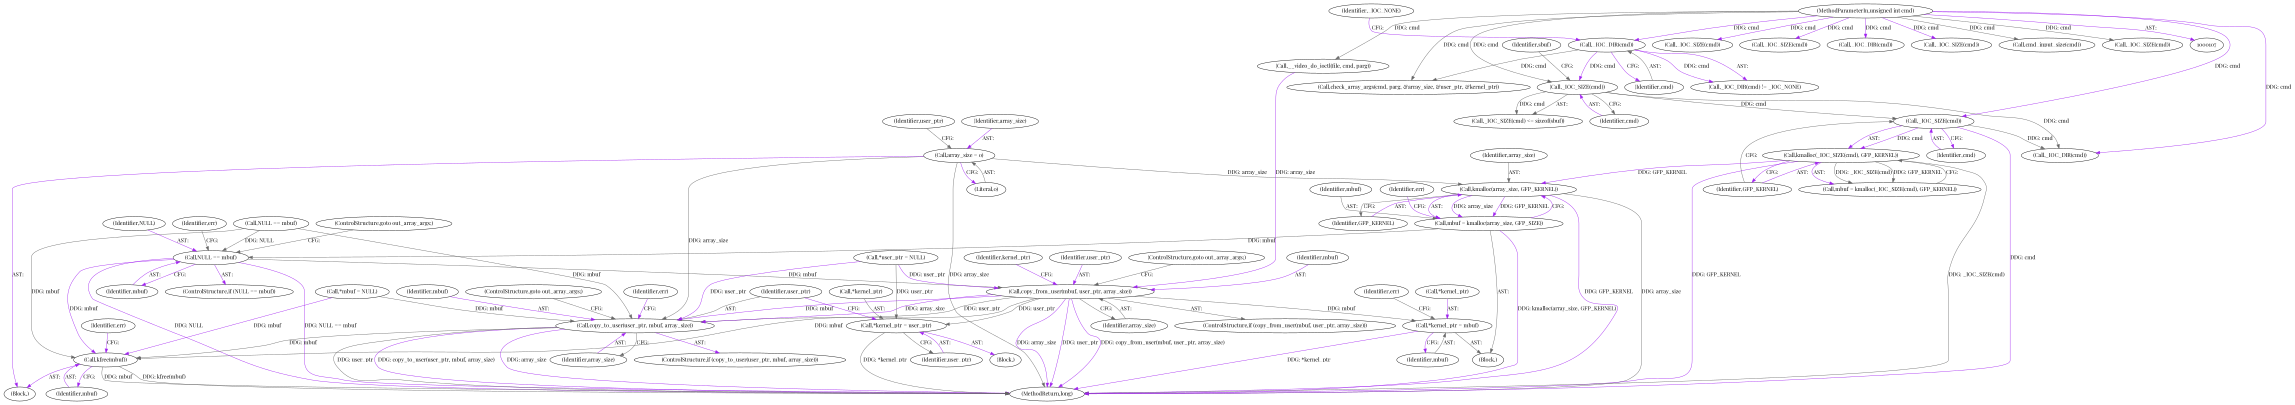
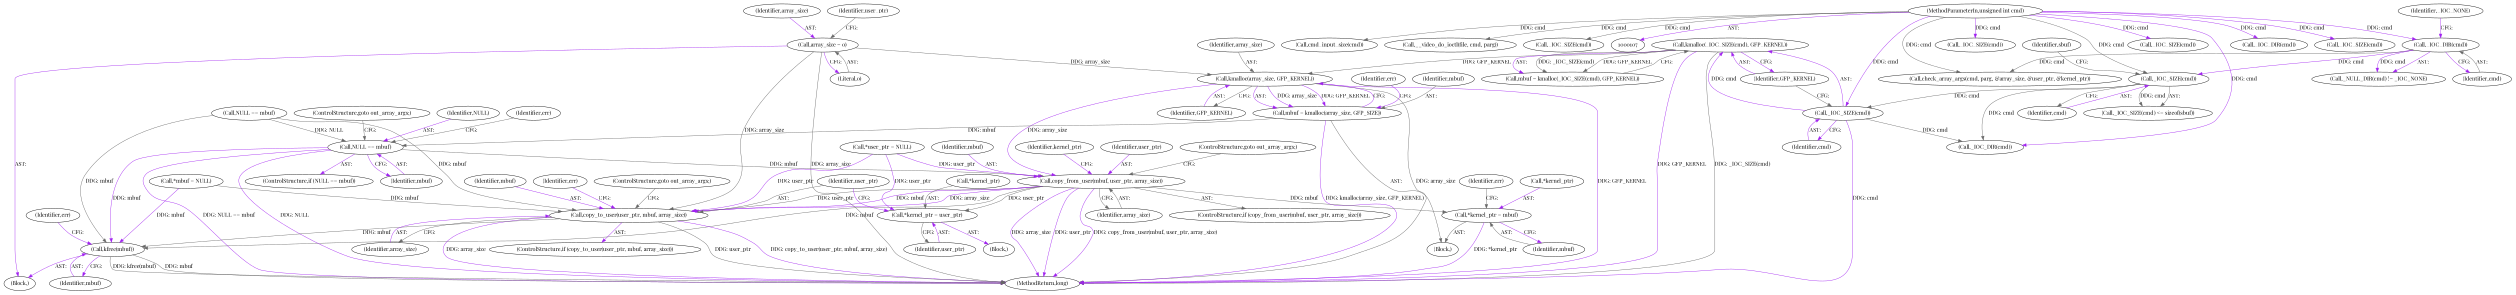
node "(Call,_IOC_DIR(cmd) != _IOC_NONE)": label "(Call,_IOC_DIR(cmd) != _IOC_NONE)" -> "(Call,_NULL_DIR(cmd) != _IOC_NONE)"
edge "(Call,kmalloc(_IOC_SIZE(cmd), GFP_KERNEL))" -> "(Call,kmalloc(array_size, GFP_KERNEL))": color purple -> gray40
edge "(Call,__video_do_ioctl(file, cmd, parg))" -> "(Call,copy_from_user(mbuf, user_ptr, array_size))": now "(Call,kmalloc(array_size, GFP_KERNEL))" -> "(Call,copy_from_user(mbuf, user_ptr, array_size))"
edge "(Call,*user_ptr = NULL)" -> "(Call,*kernel_ptr = user_ptr)": color gray40 -> purple
edge "(Call,*kernel_ptr = user_ptr)" -> "(MethodReturn,long)": removed, label "DDG: *kernel_ptr"
